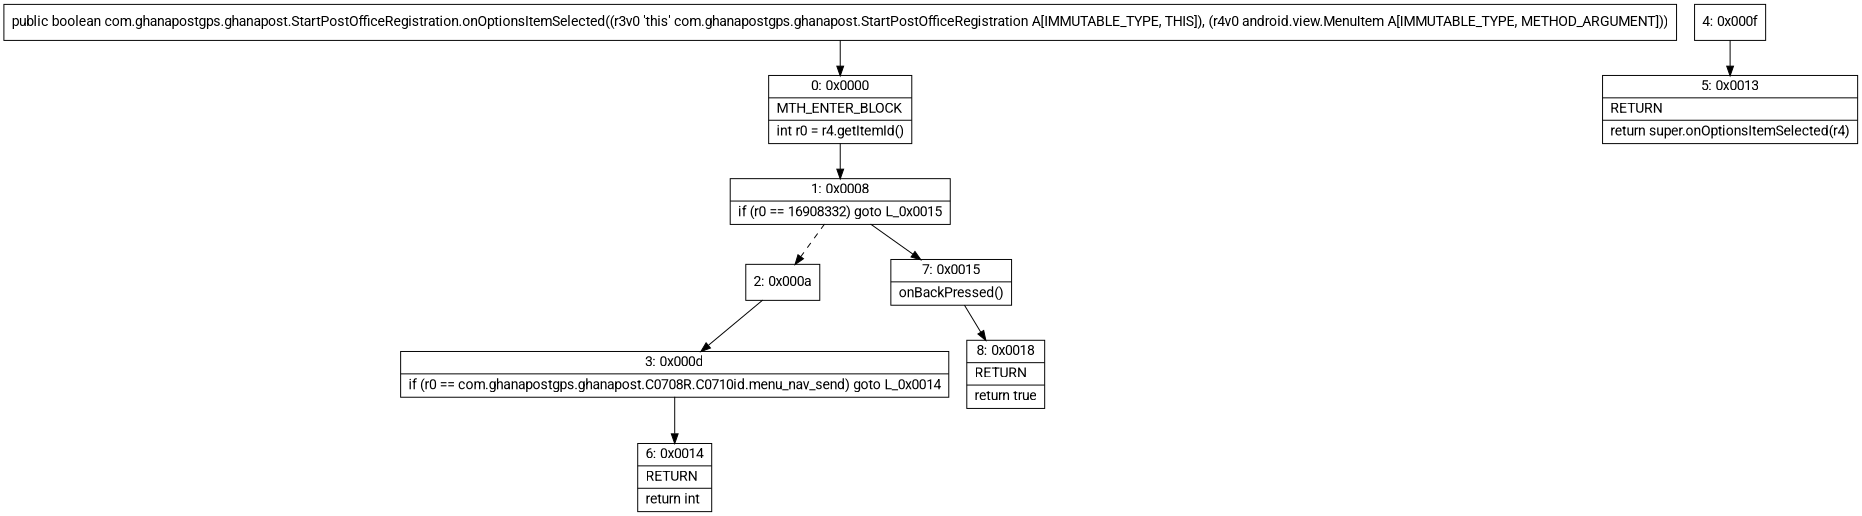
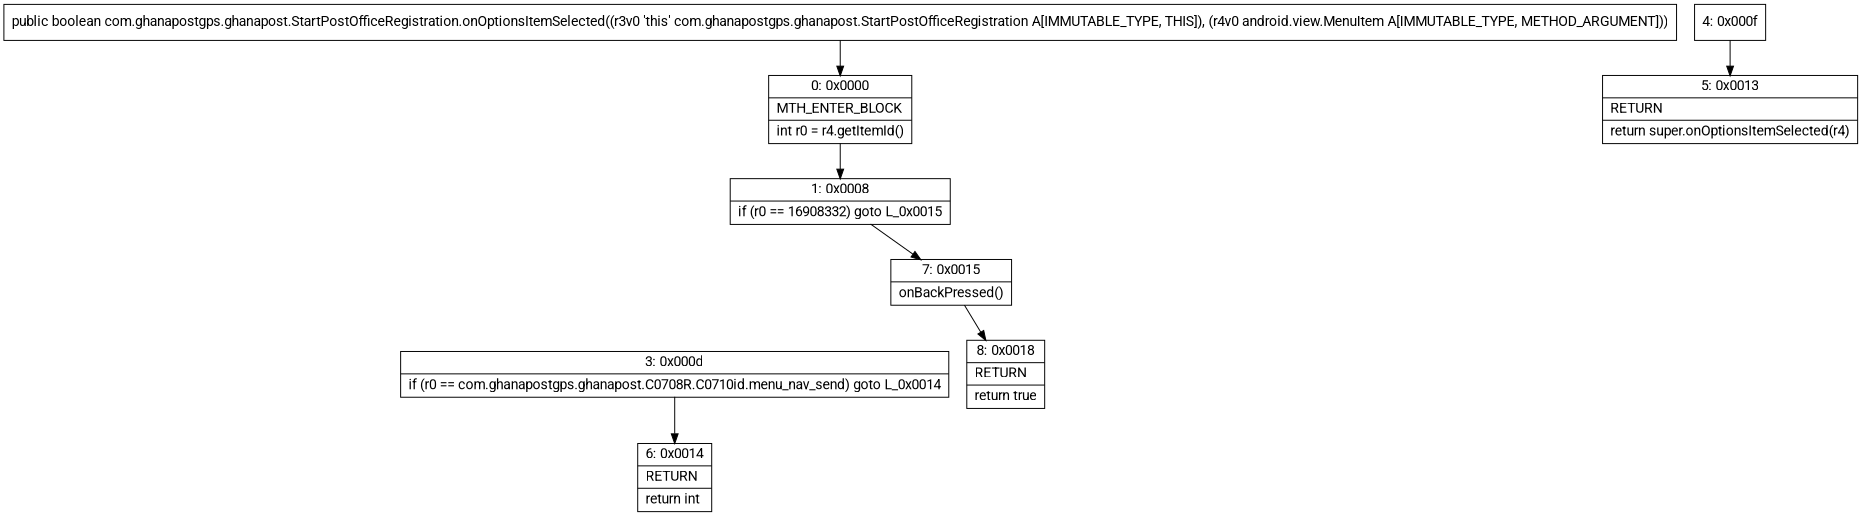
node "2: 0x000a": removed
